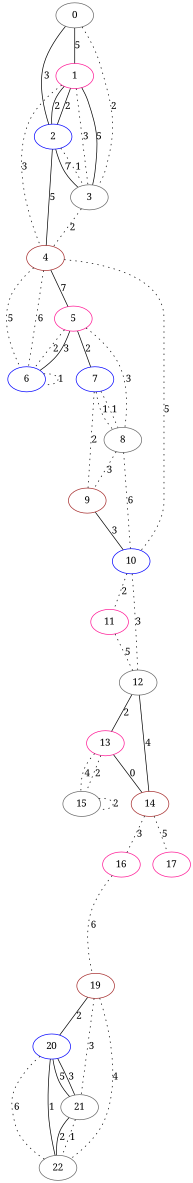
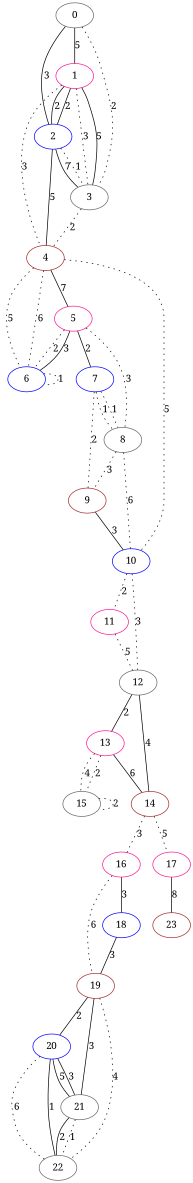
edge "13" -- "14": label "0" -> "6"
node "18": added
node "23": added
edge "19" -- "21": style dotted -> solid
